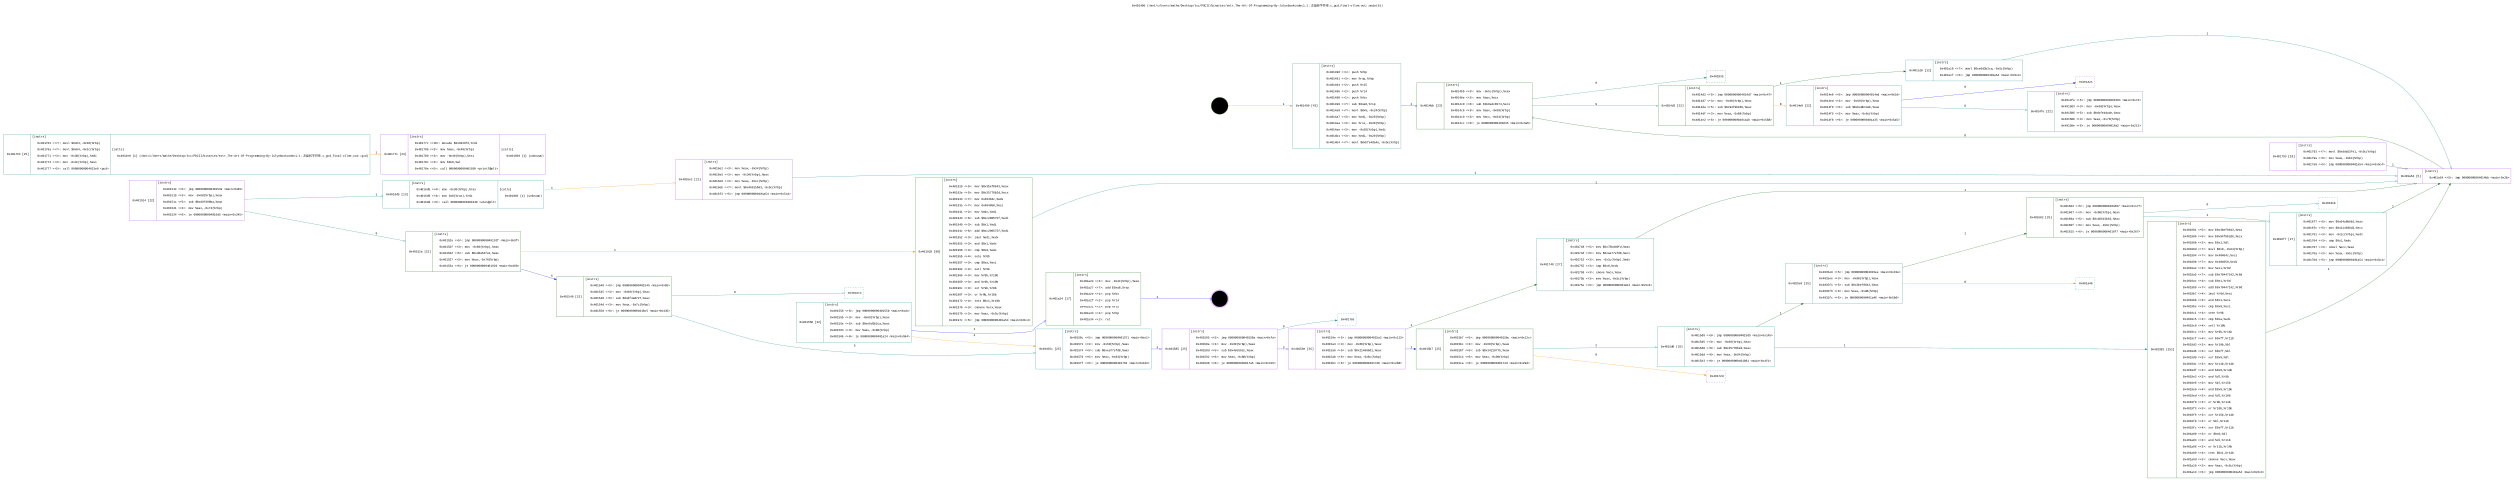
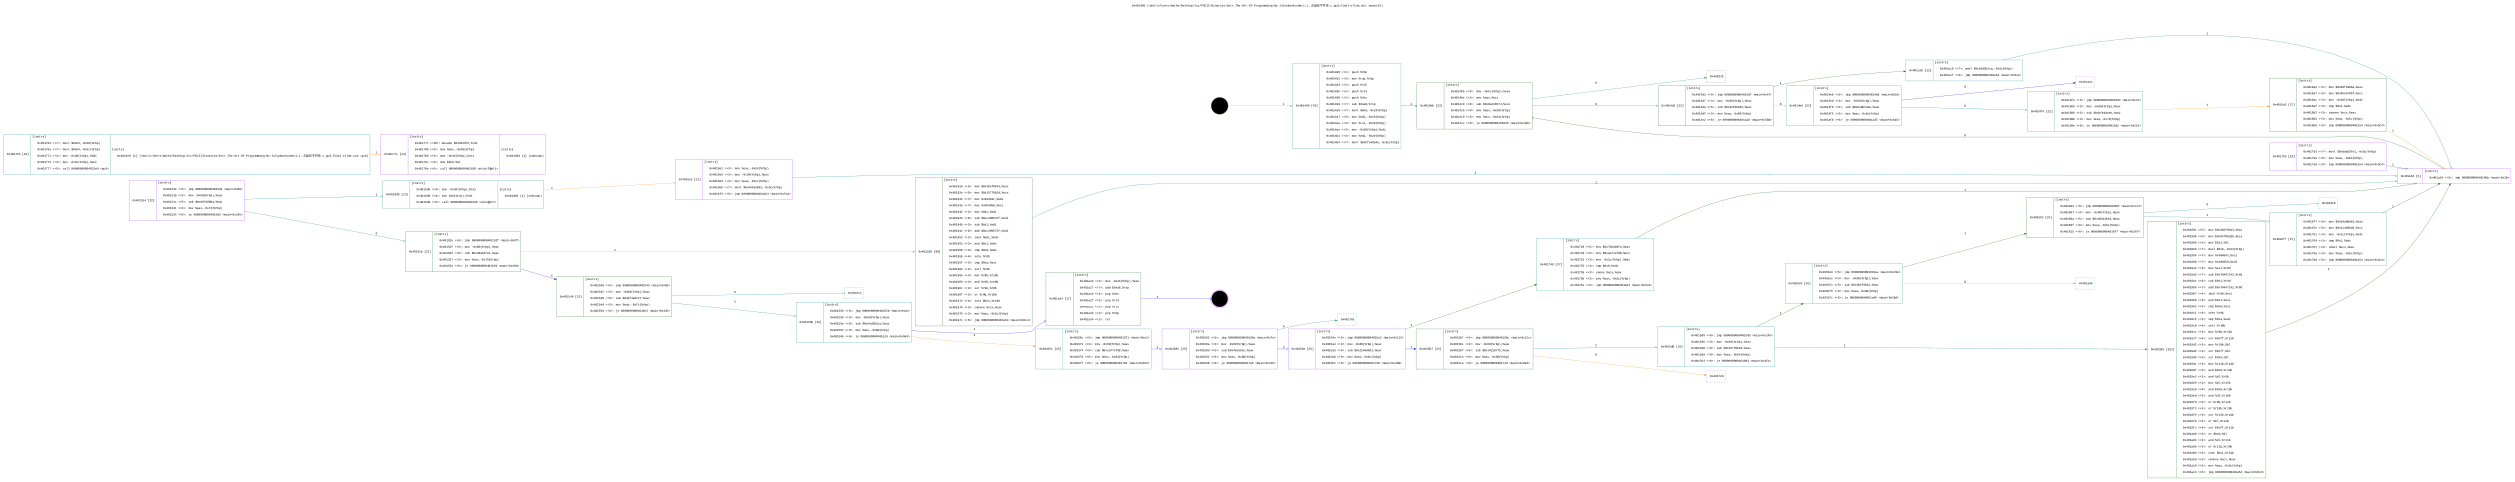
node "0x4016a2 [27]": added
edge "0x401540 [22]" -> "0x40156c [25]": now "0x401540 [22]" -> "0x401556 [22]"
